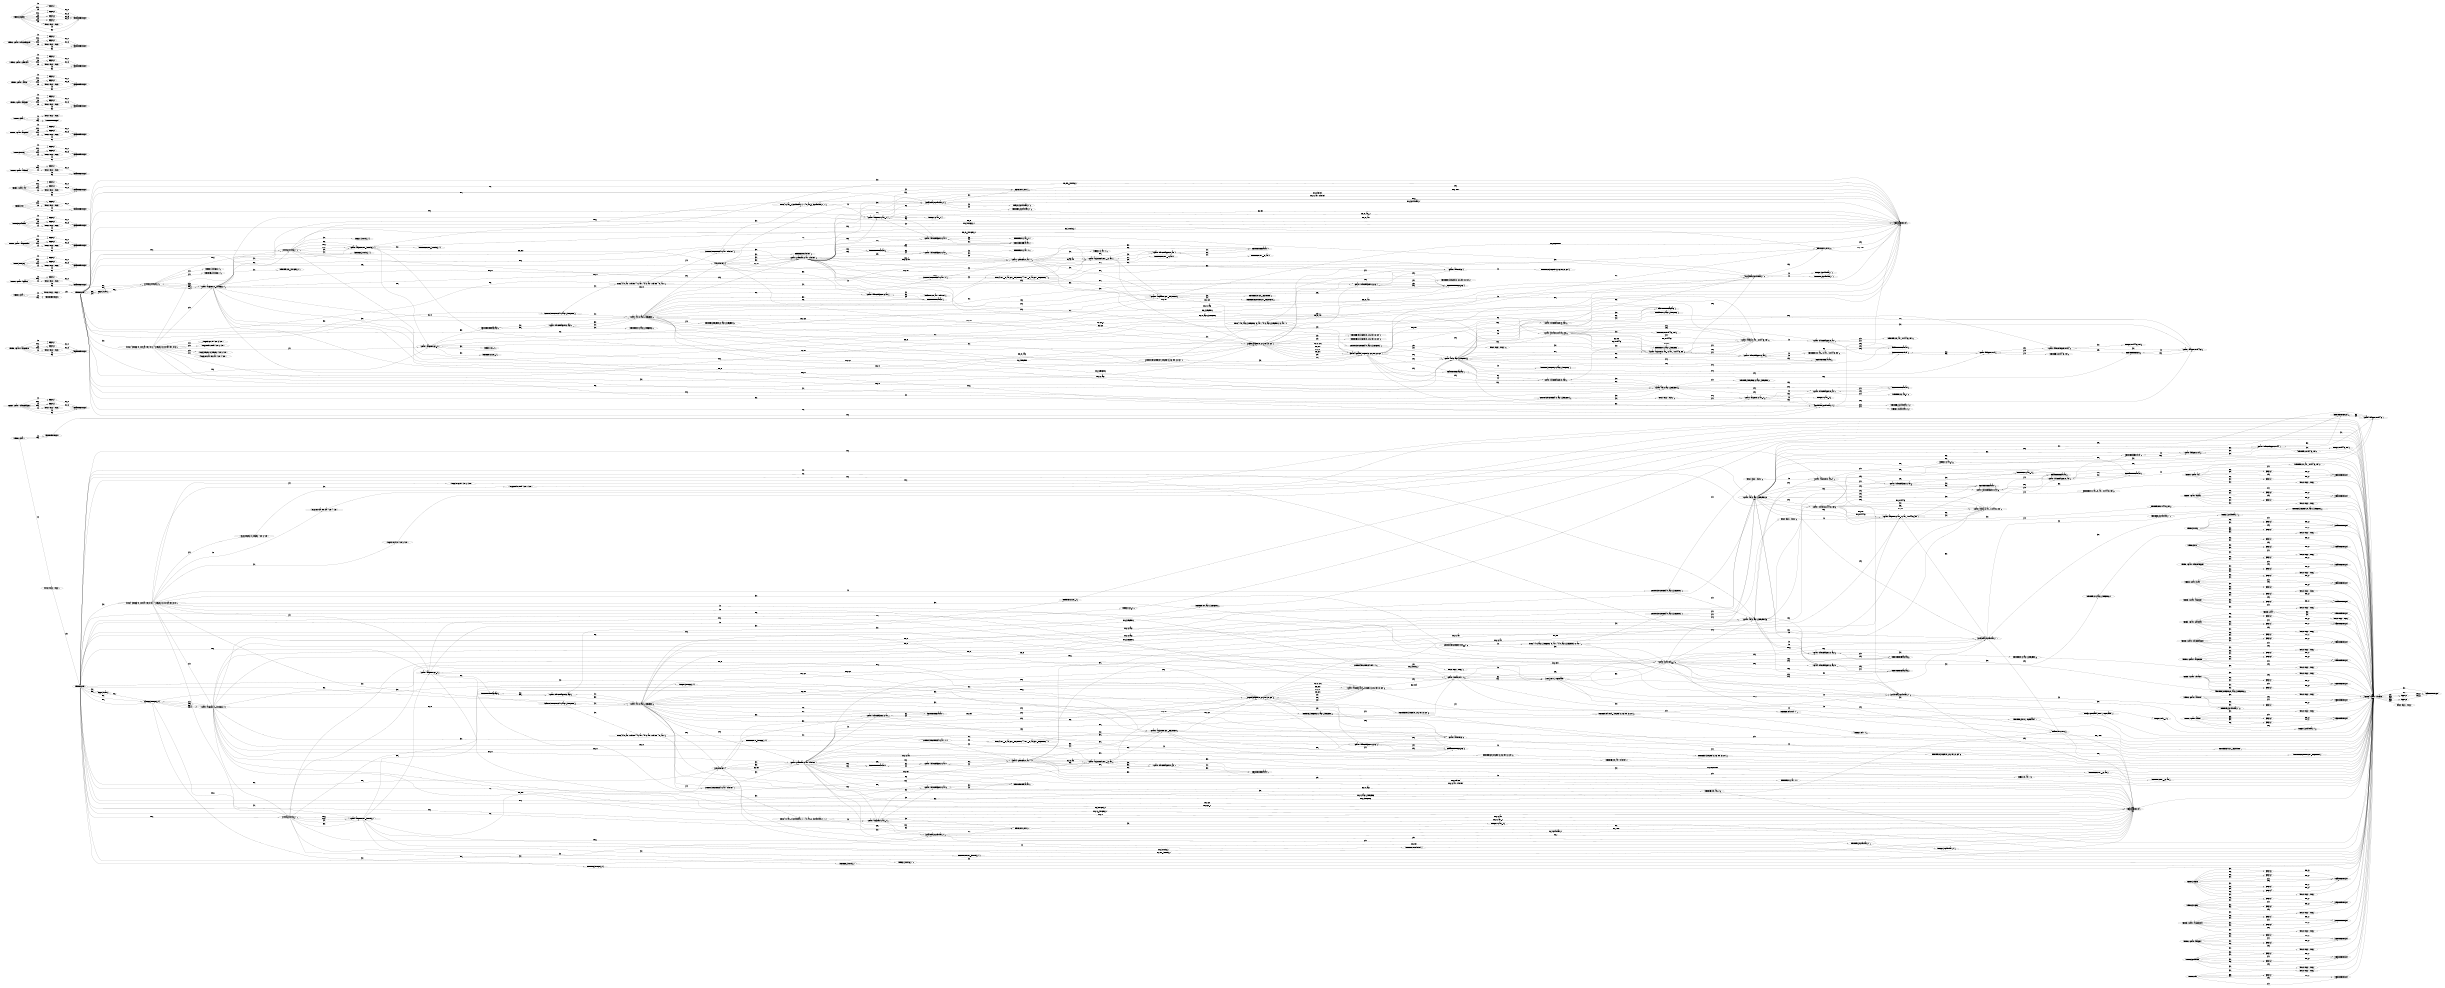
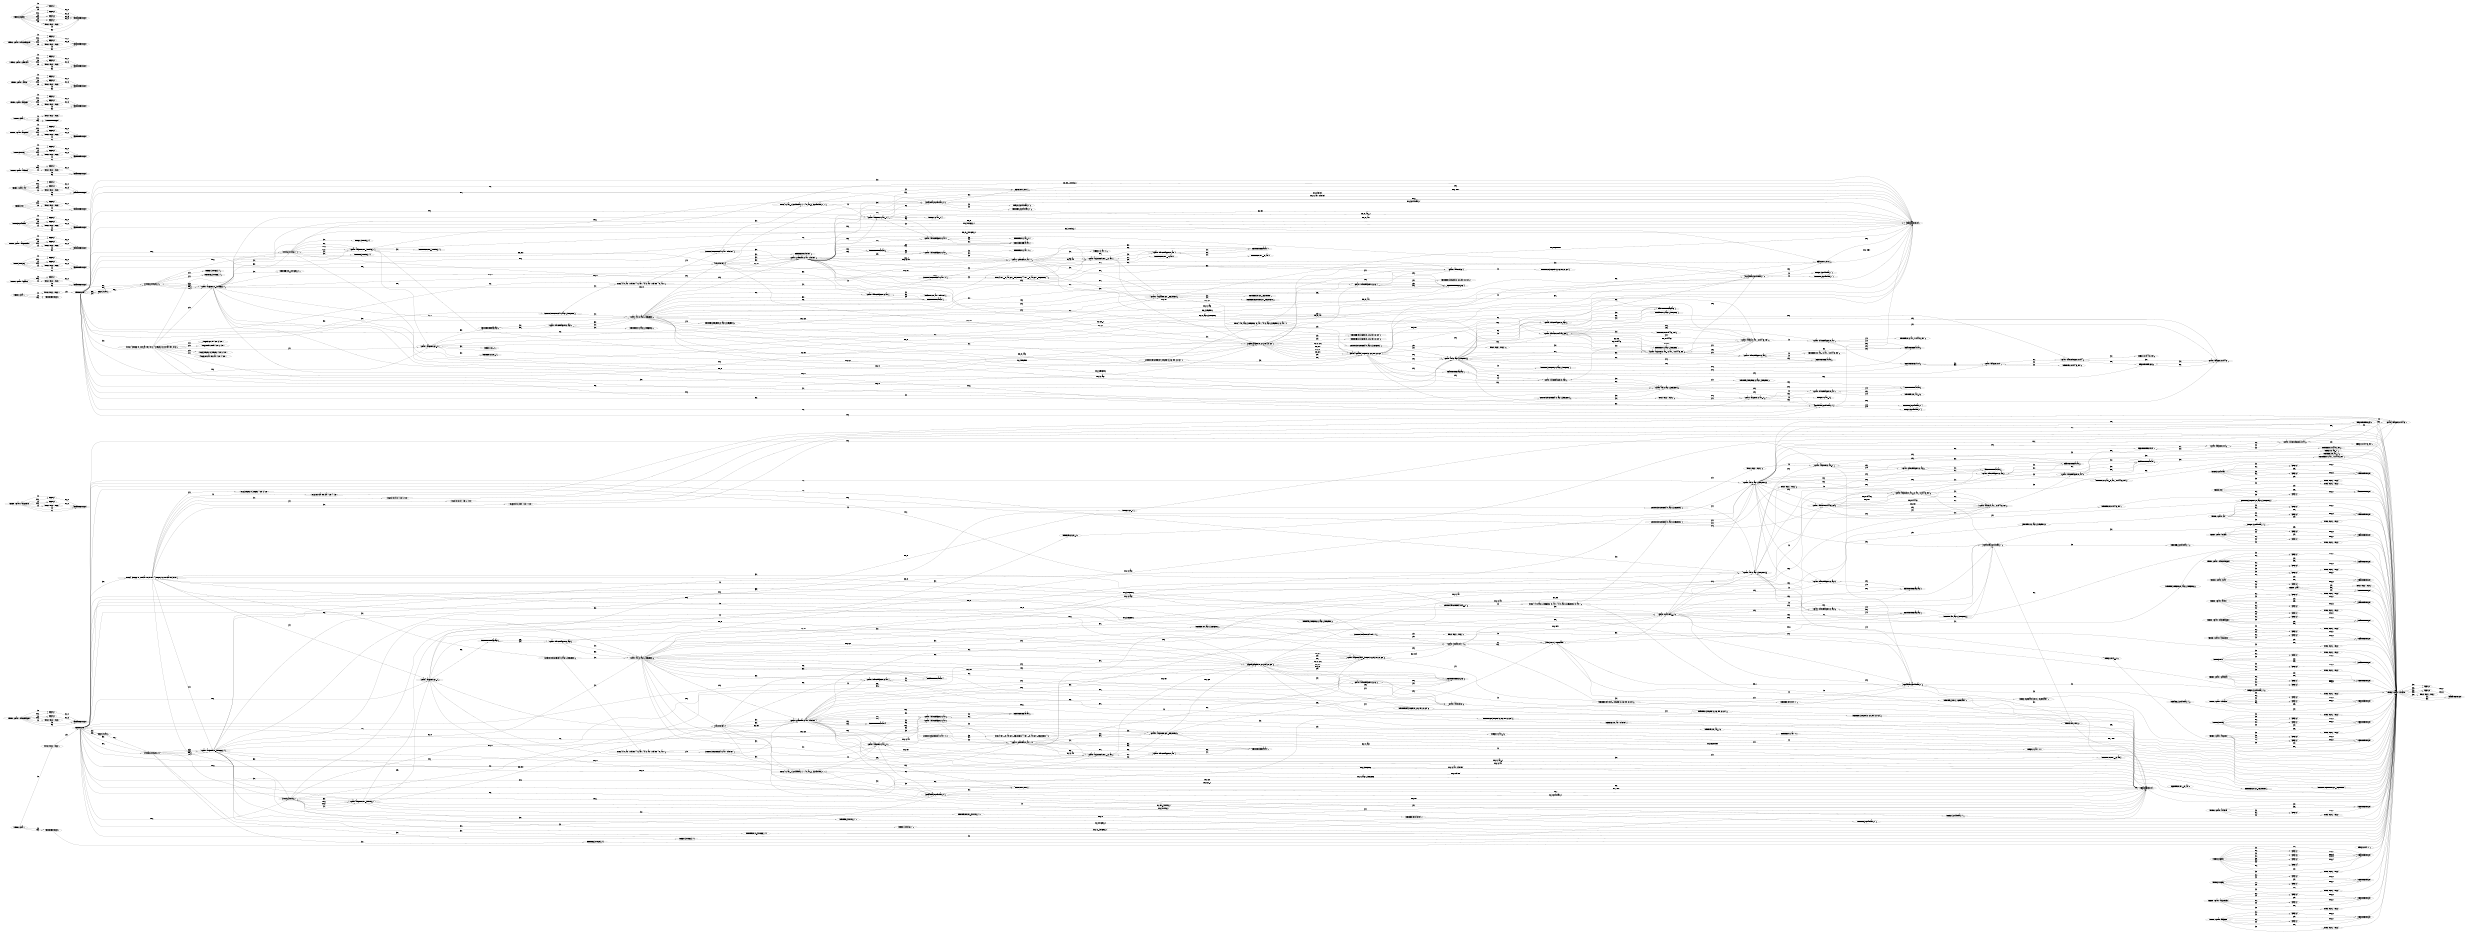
edge "(CONTROL_STRUCTURE,IF,if (result < 0))" -> "(<operator>.lessThan,result < 0)": label "DDG: js_tostring(J, 1)" -> "AST: "
edge "(<operator>.lessThan,result < 0)" -> "(LITERAL,0,result < 0)": removed, label "AST:"
